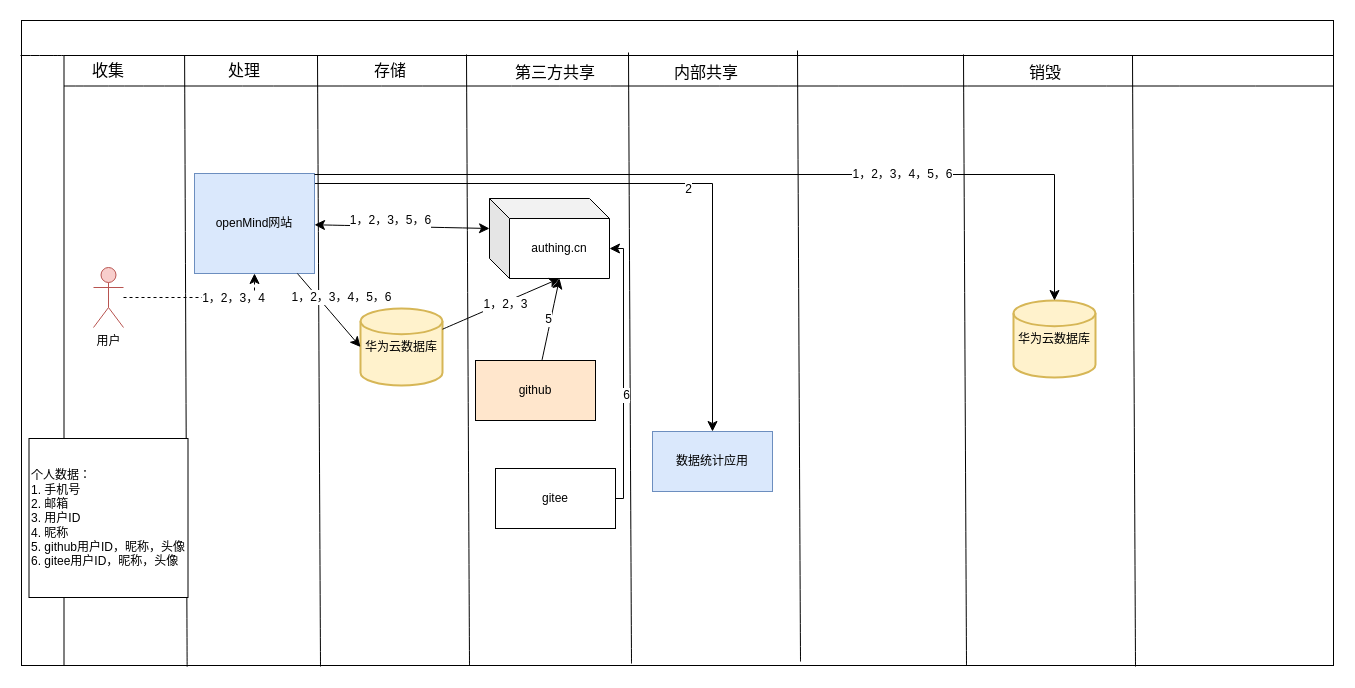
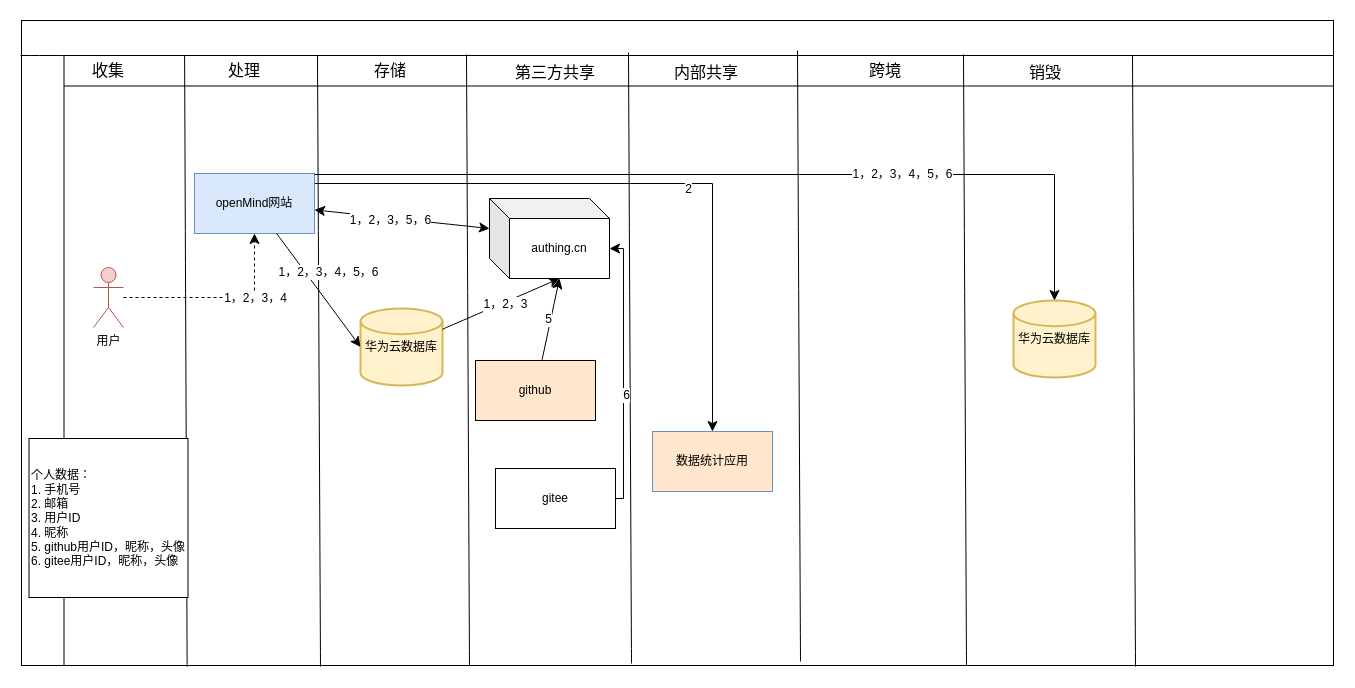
node "跨境": added
node "openMind网站": size 120x100 -> 120x60
node "数据统计应用": fillcolor #dae8fc -> #ffe6cc
